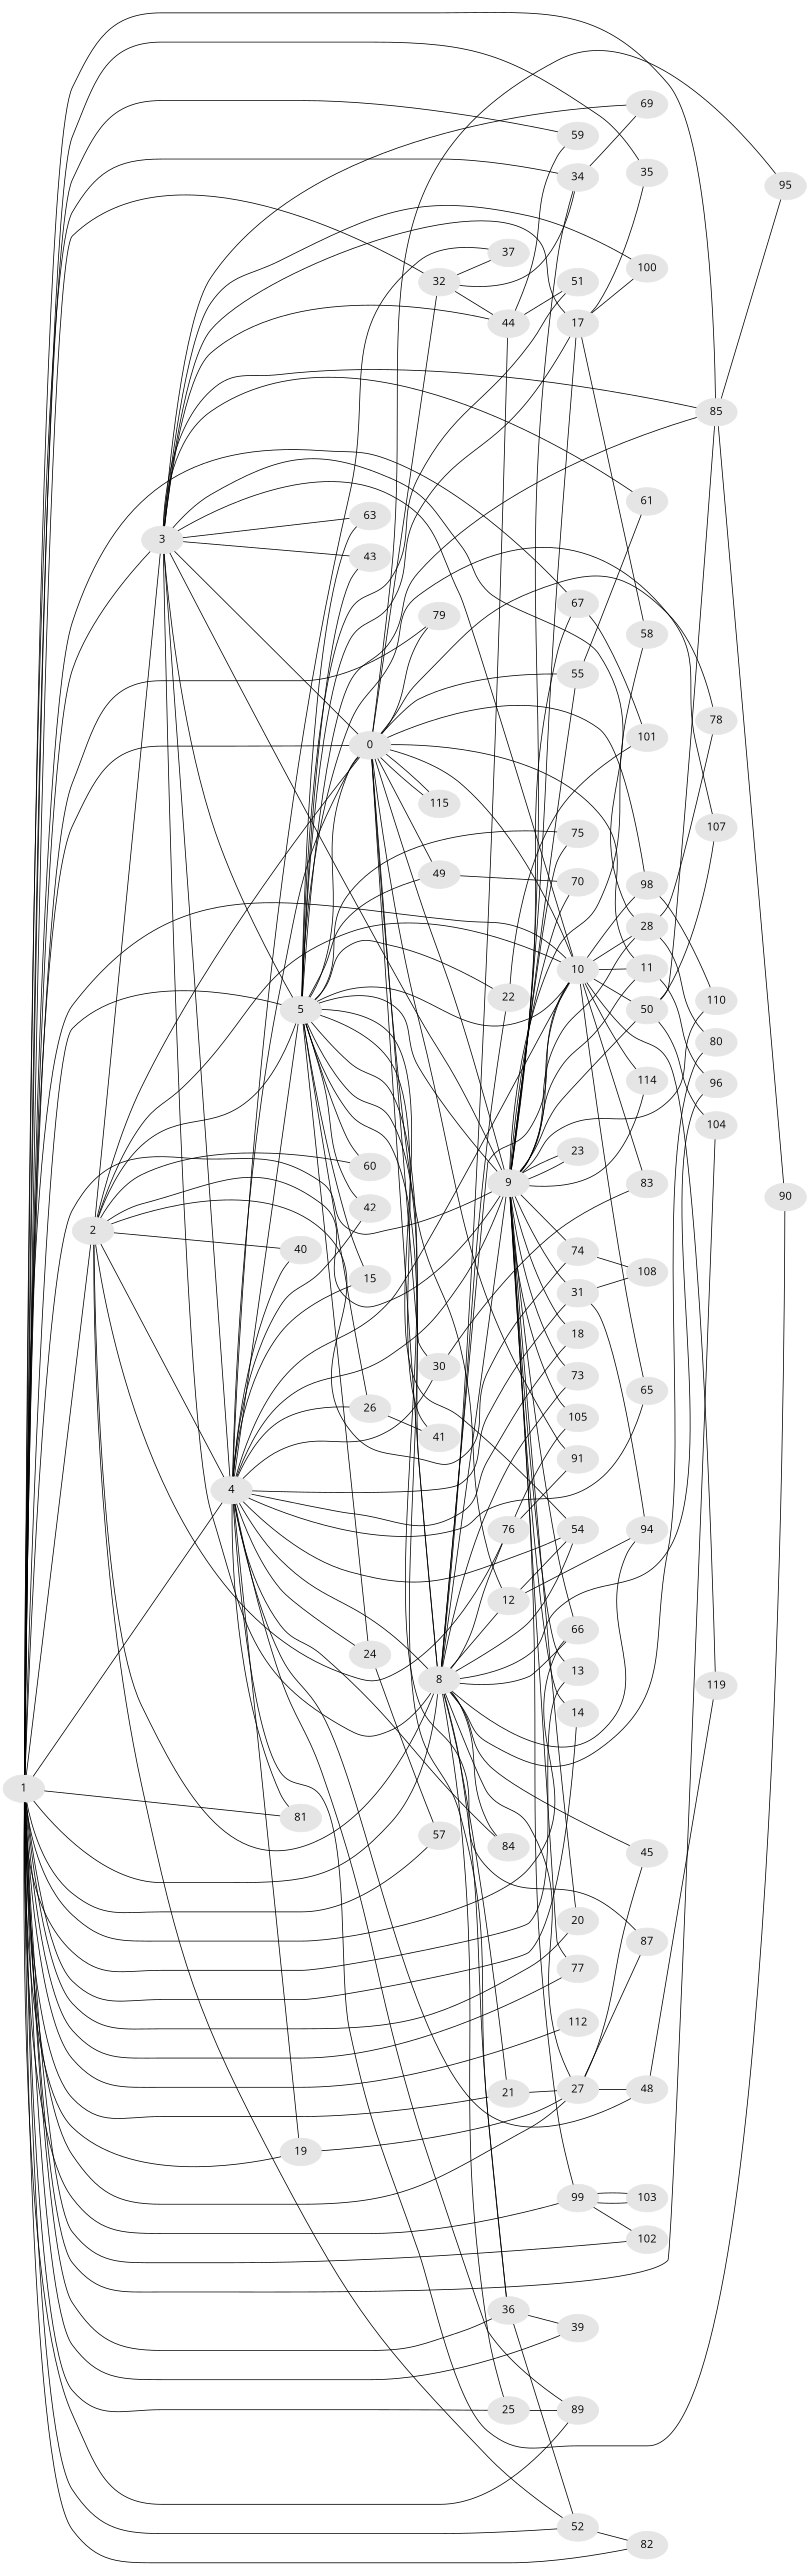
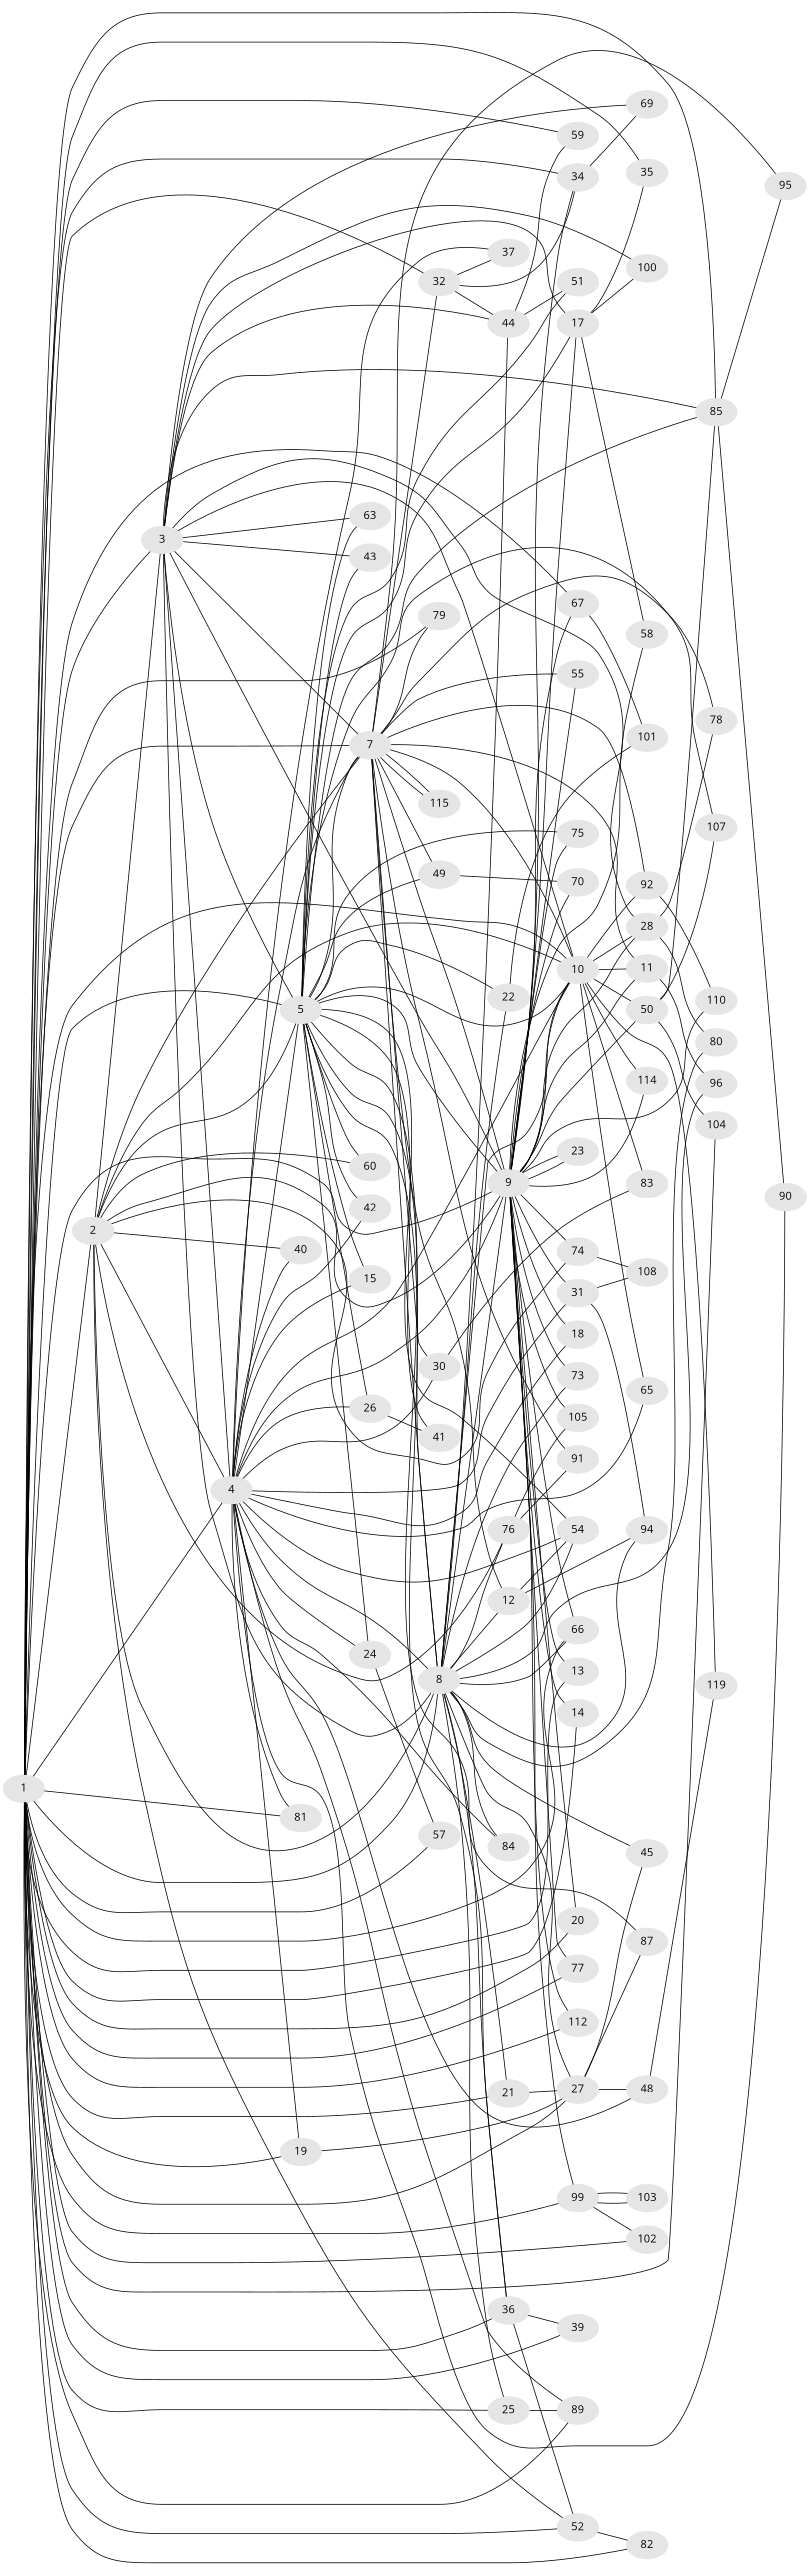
node "61": removed
node "0": label "0" -> "7"
node "98": label "98" -> "92"
edge "9" -- "112": added
